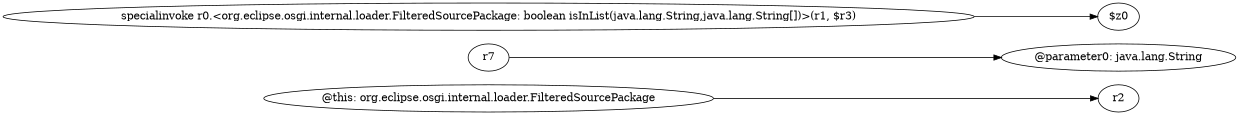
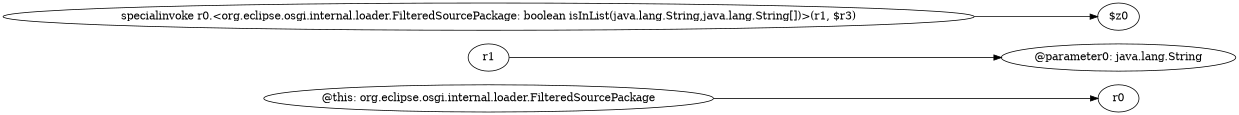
node "r7": label "r7" -> "r1"
node "r2": label "r2" -> "r0"
